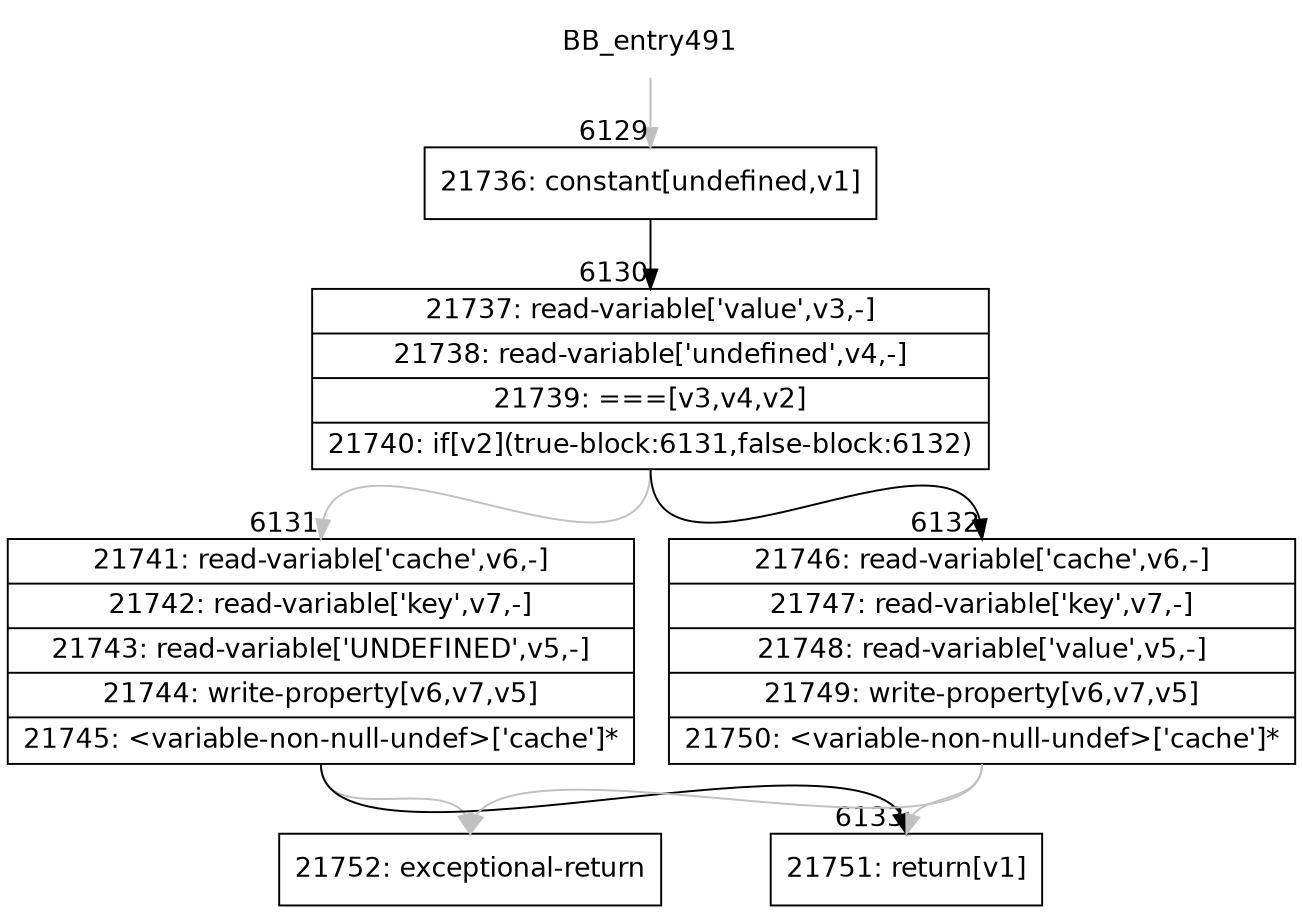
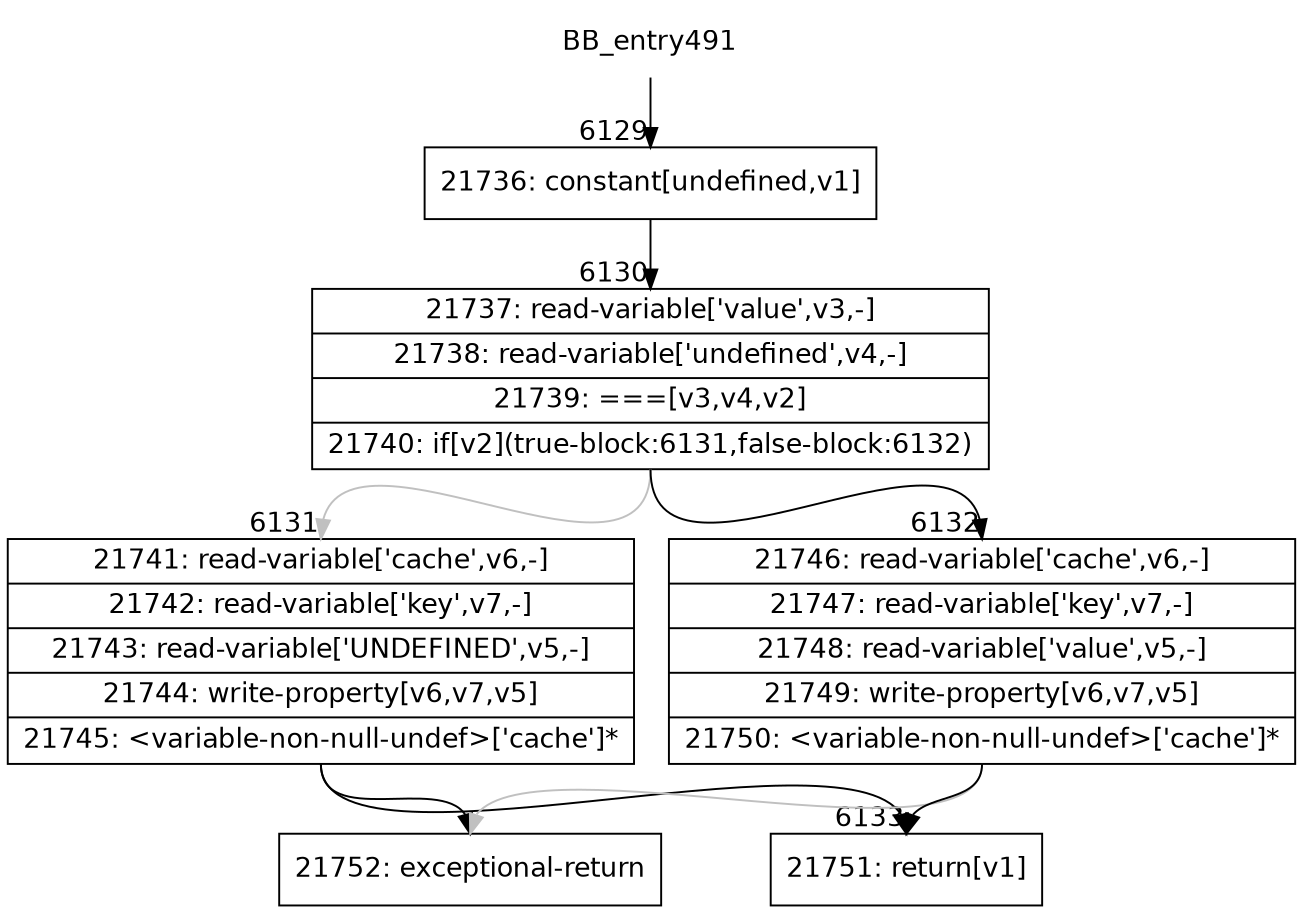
edge "BB_entry491" -> "21736: constant[undefined,v1]": color gray -> black
edge "21746: read-variable['cache',v6,-]" -> "21751: return[v1]": color gray -> black
edge "21741: read-variable['cache',v6,-]" -> "21752: exceptional-return": color gray -> black
